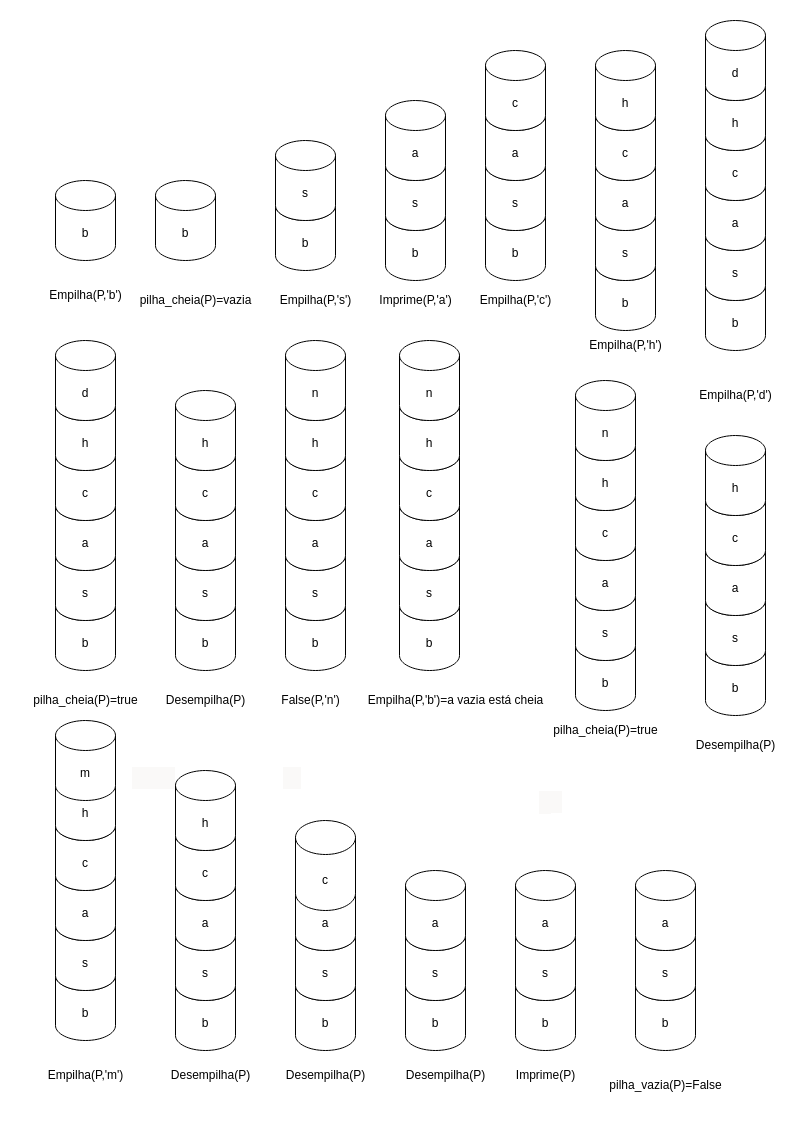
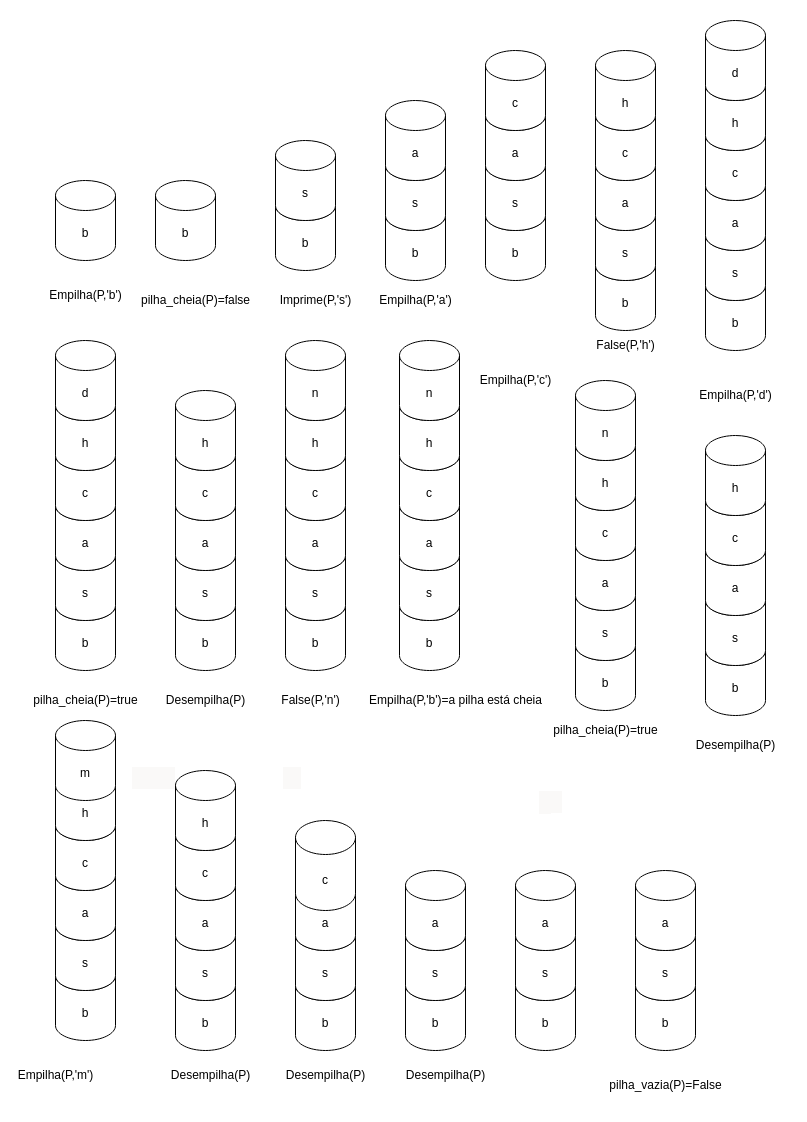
node "pilha_cheia(P)=vaziaP)": label "pilha_cheia(P)=vaziaP)" -> "pilha_cheia(P)=falseP)"
node "Empilha(P,'s')P,’b’)": label "Empilha(P,'s')P,’b’)" -> "Imprime(P,'s')P,’b’)"
node "Imprime(P,'a')P,’b’)": label "Imprime(P,'a')P,’b’)" -> "Empilha(P,'a')P,’b’)"
node "Empilha(P,'c')P,’b’)": moved (516, 301) -> (516, 381)
node "Empilha(P,'h')P,’b’)": label "Empilha(P,'h')P,’b’)" -> "False(P,'h')P,’b’)"
node "Empilha(P,'b')=a vazia está cheiaP,’b’)": label "Empilha(P,'b')=a vazia está cheiaP,’b’)" -> "Empilha(P,'b')=a pilha está cheiaP,’b’)"
node "Empilha(P,'m')P,’b’)": moved (86, 1076) -> (56, 1076)
node "Imprime(P)": removed
